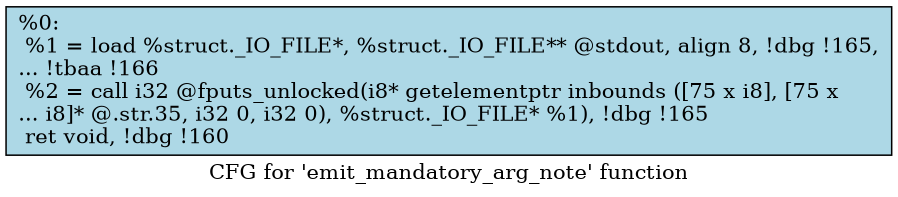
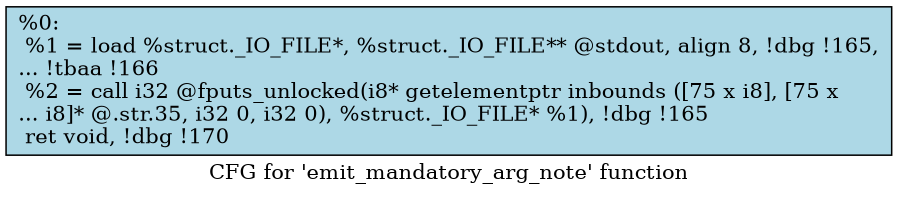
node "%0:": text "ret void, !dbg !160" -> "ret void, !dbg !170"
